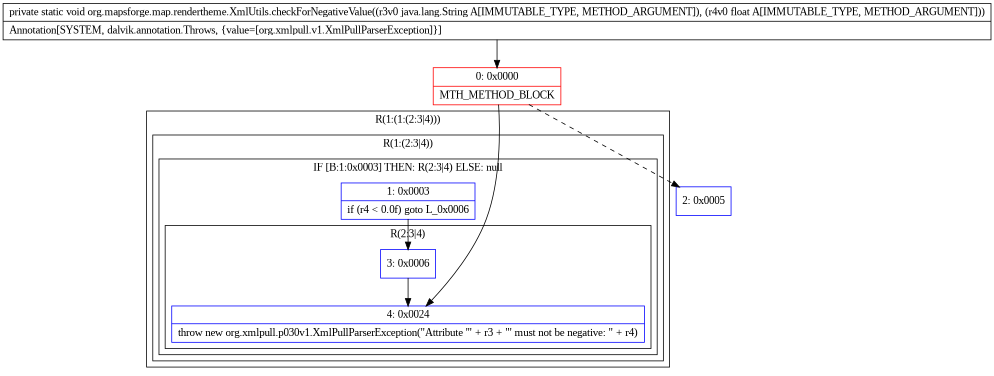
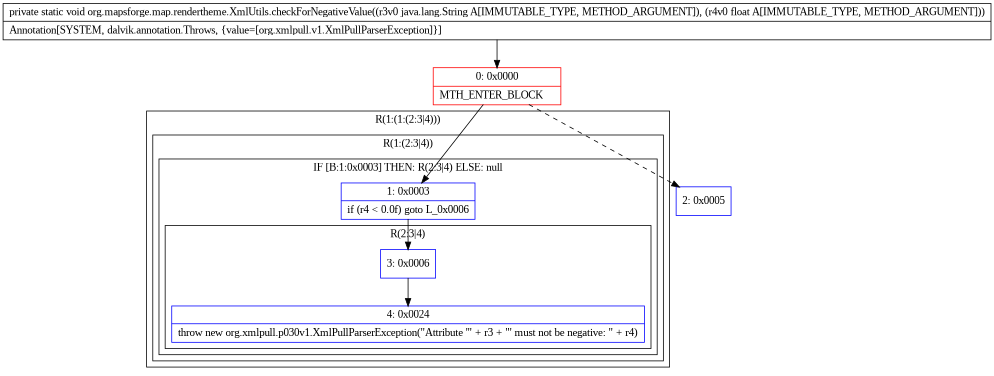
node "0: 0x0000": text "MTH_METHOD_BLOCK" -> "MTH_ENTER_BLOCK"
edge "0: 0x0000" -> "4: 0x0024": now "0: 0x0000" -> "1: 0x0003"
